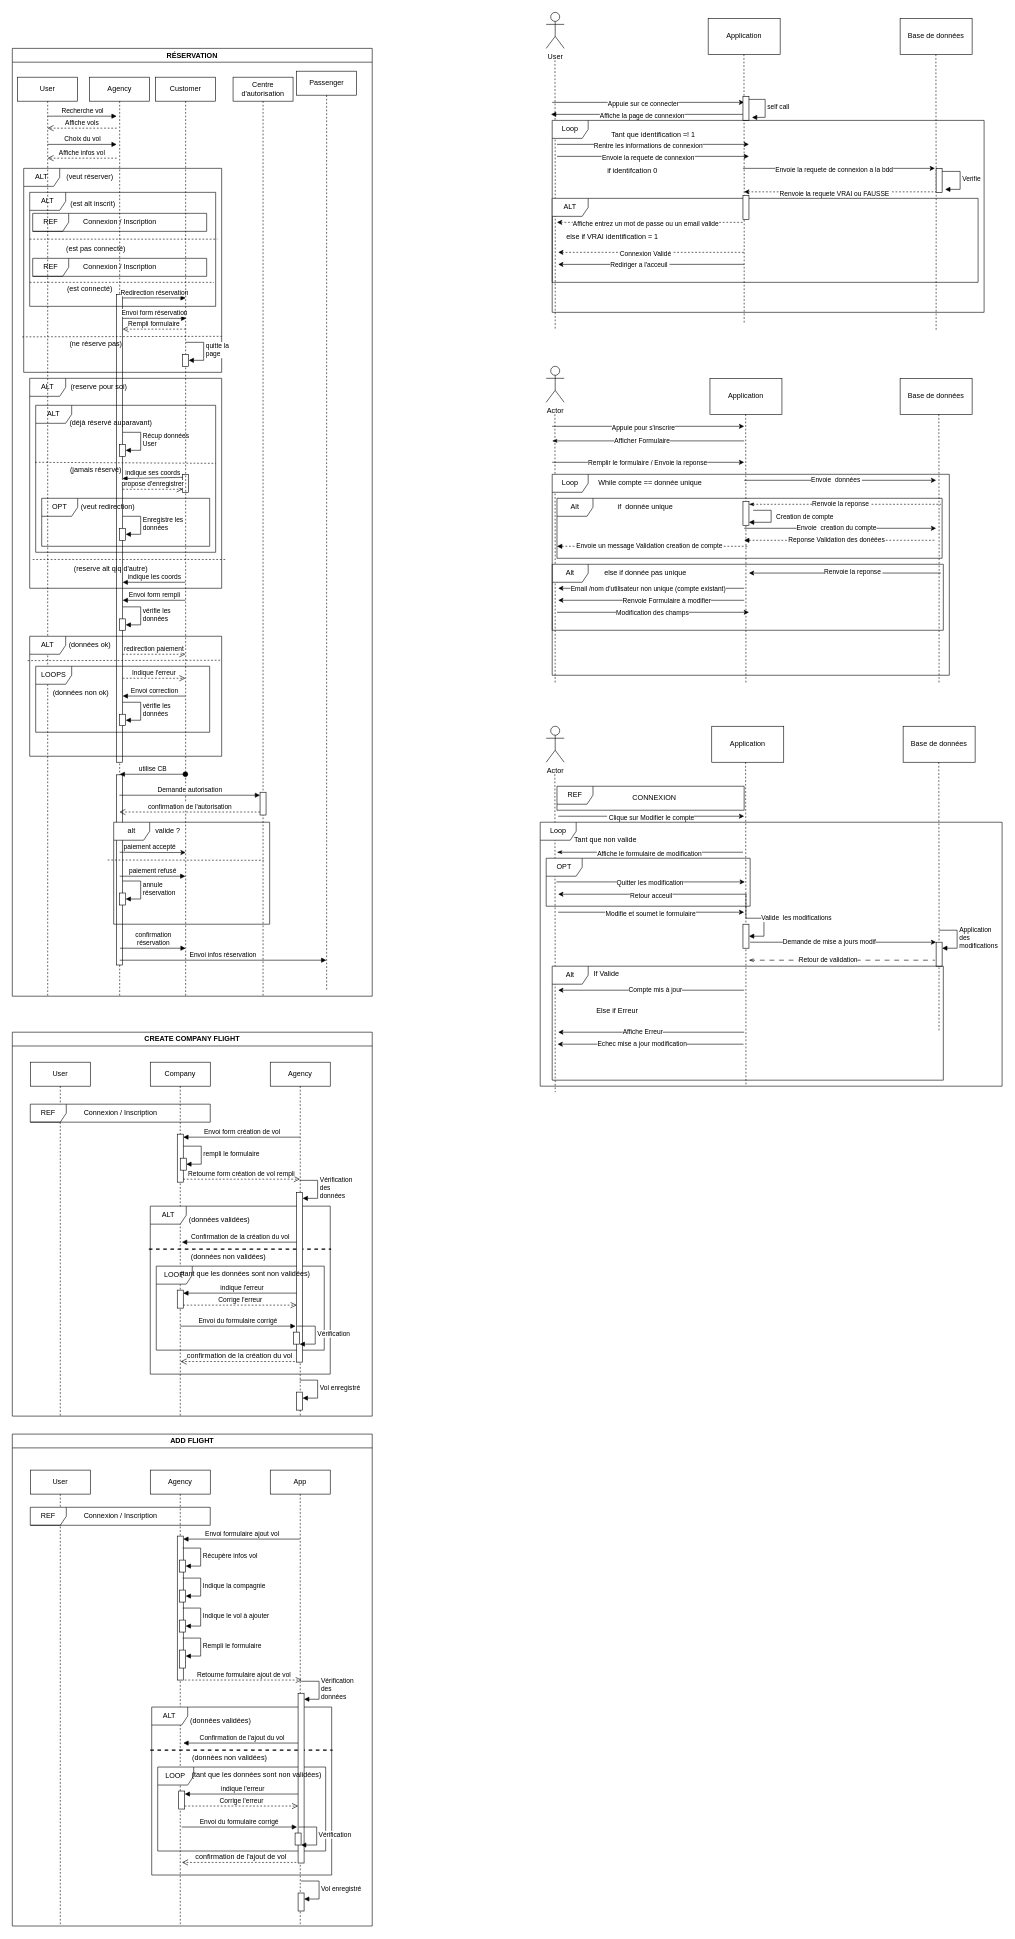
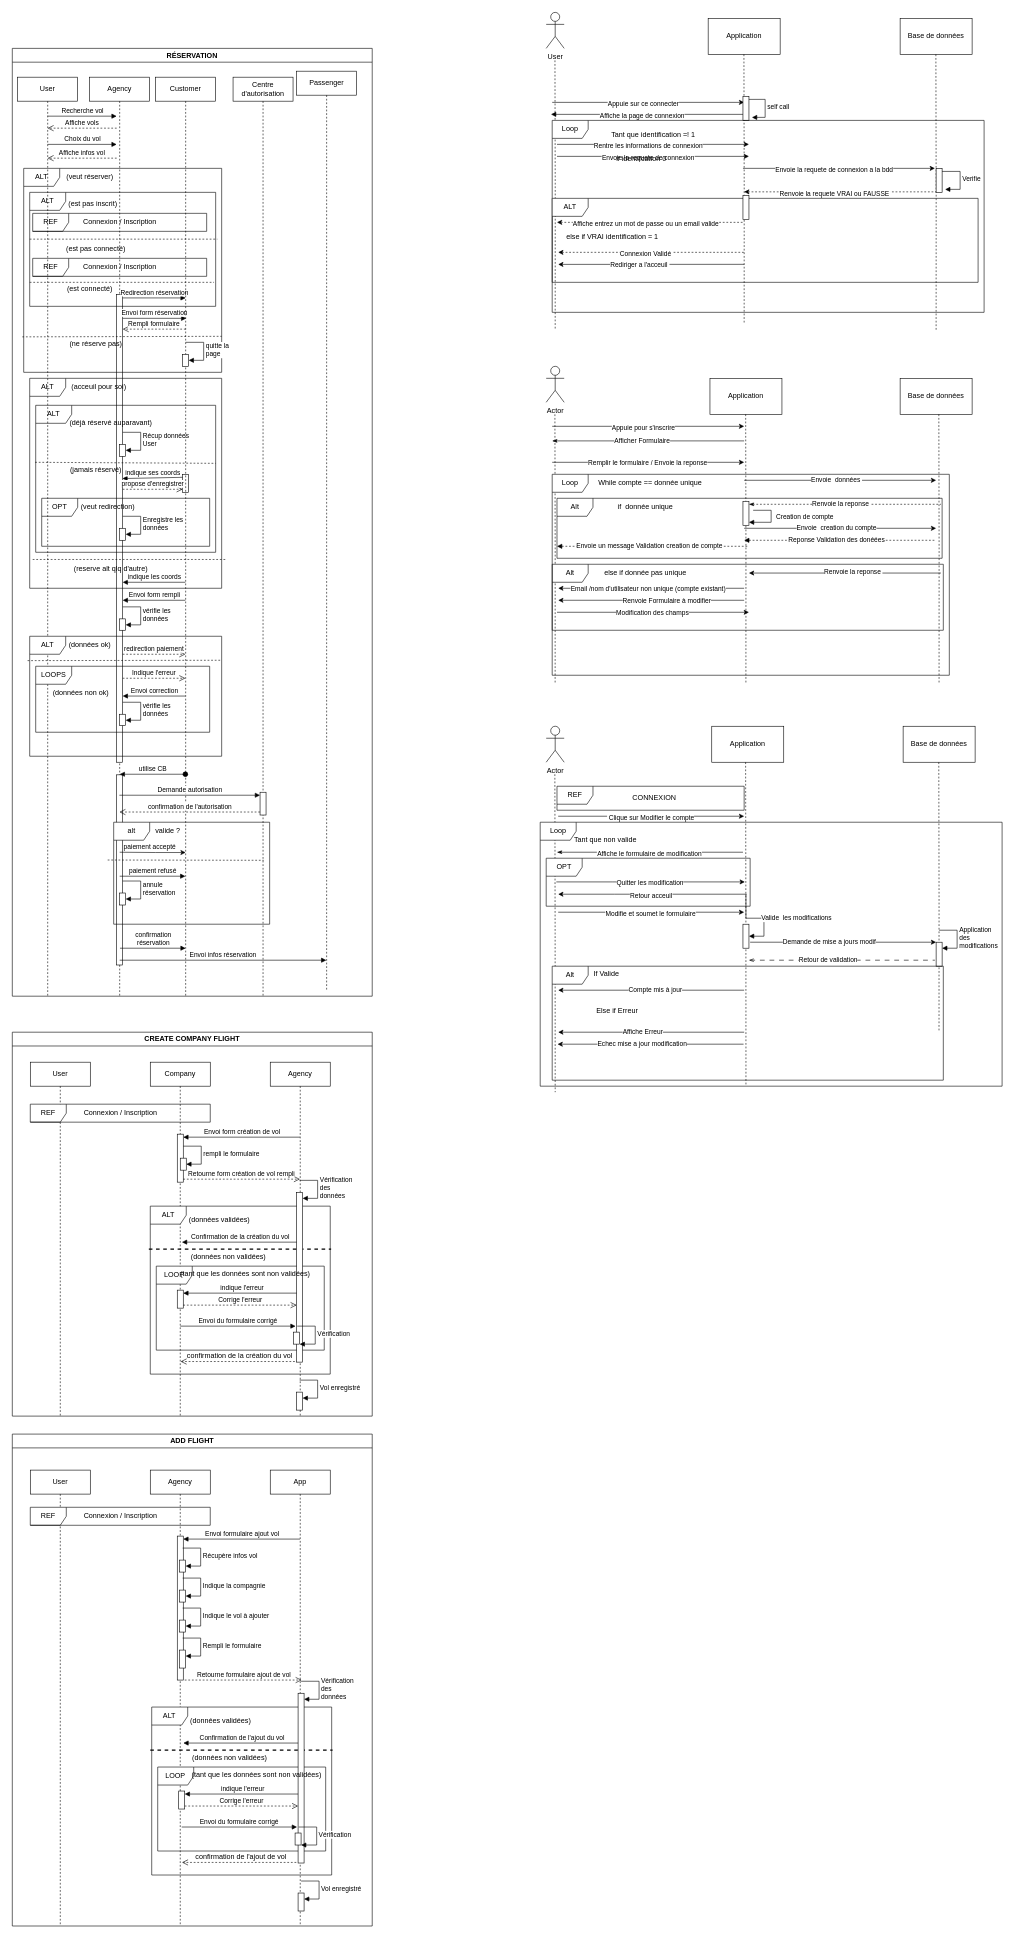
node "if identifcation 0": moved (633, 171) -> (642, 159)
node "(est alt inscrit)": label "(est alt inscrit)" -> "(est pas inscrit)"
node "(reserve pour soi)": label "(reserve pour soi)" -> "(acceuil pour soi)"
